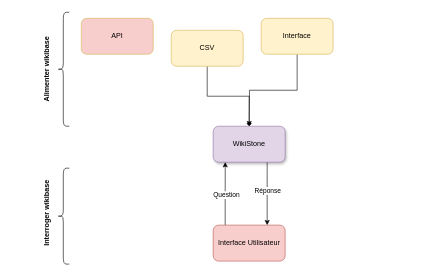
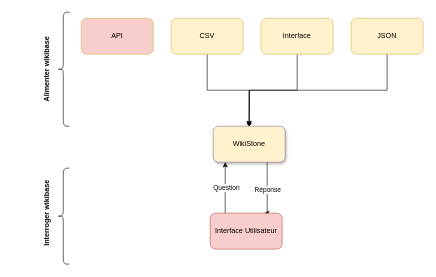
node "JSON": added
node "CSV": moved (207, 48) -> (207, 36)
edge "JSON" -> "WikiStone": added
node "WikiStone": fillcolor #e1d5e7 -> #fff2cc
node "Interface Utilisateur": moved (249, 243) -> (246, 231)
